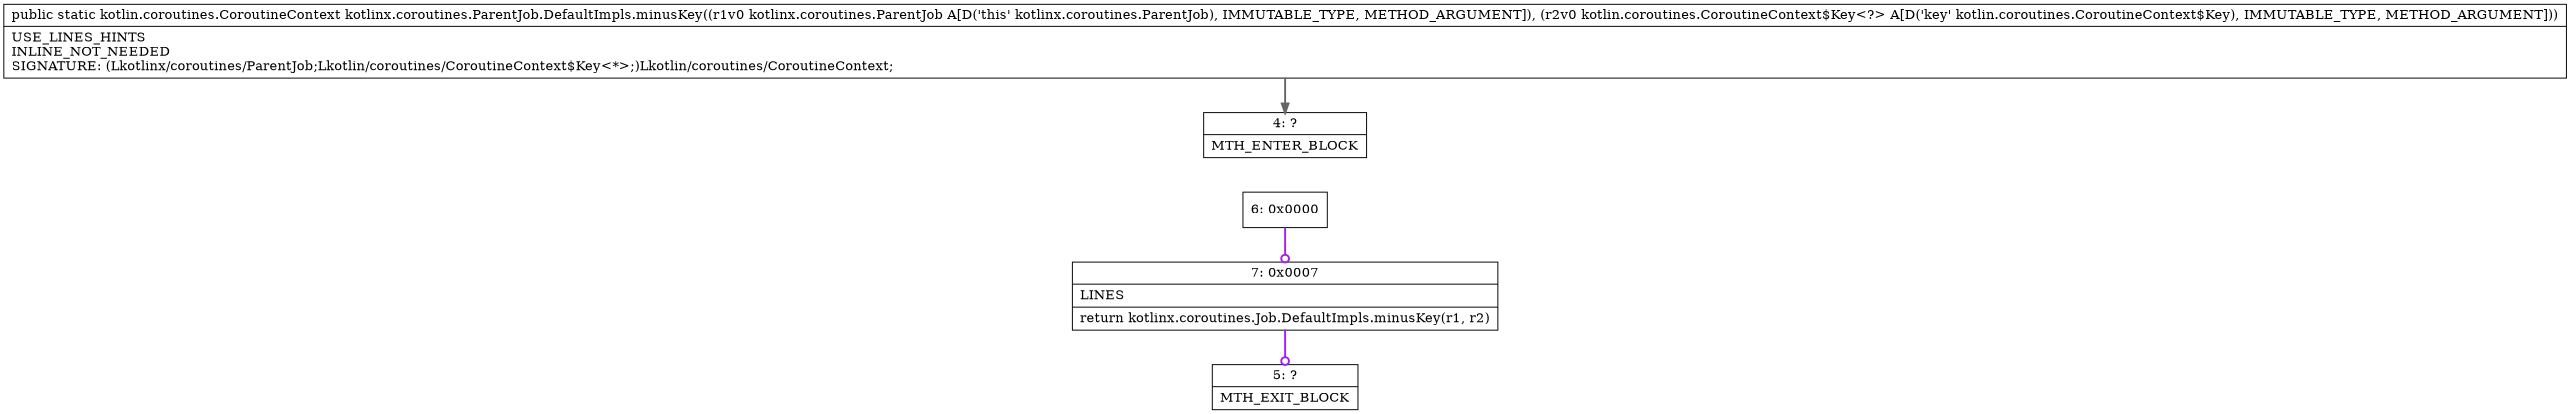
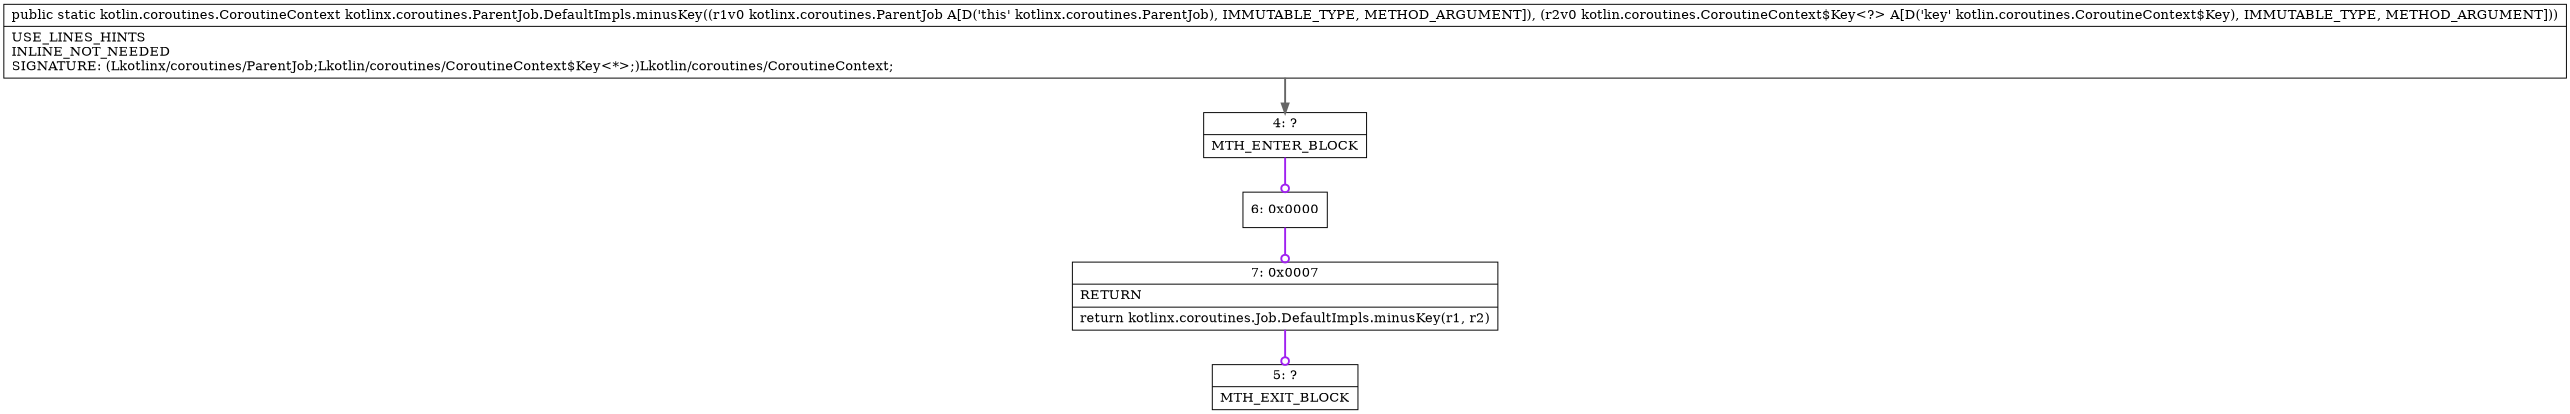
edge "4: ?" -> "6: 0x0000": added
node "7: 0x0007": text "LINES" -> "RETURN"
